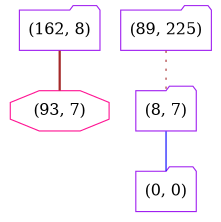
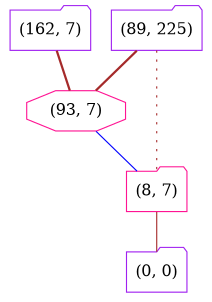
node "(162, 8)": label "(162, 8)" -> "(162, 7)"
edge "(89, 225)" -- "(93, 7)": added
node "(8, 7)": color purple -> deeppink
edge "(93, 7)" -- "(8, 7)": added
edge "(8, 7)" -- "(0, 0)": color blue -> brown
